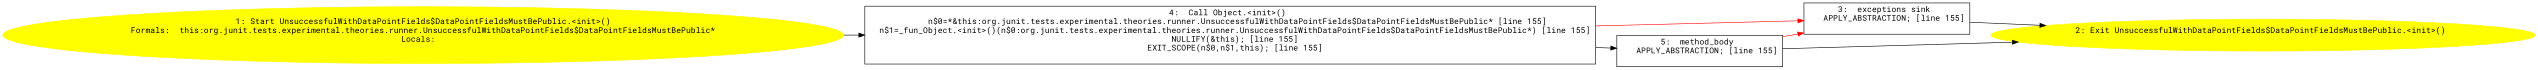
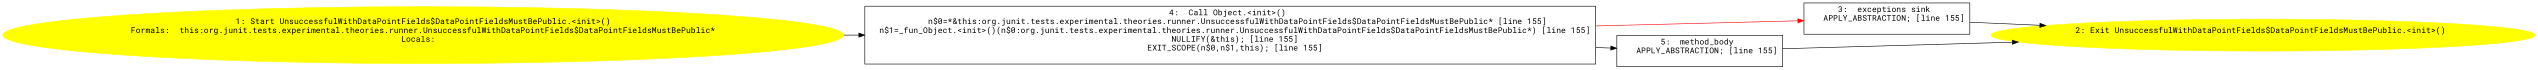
edge "5:  method_body APPLY_ABSTRACTION; [line 155]" -> "3:  exceptions sink APPLY_ABSTRACTION; [line 155]": removed
